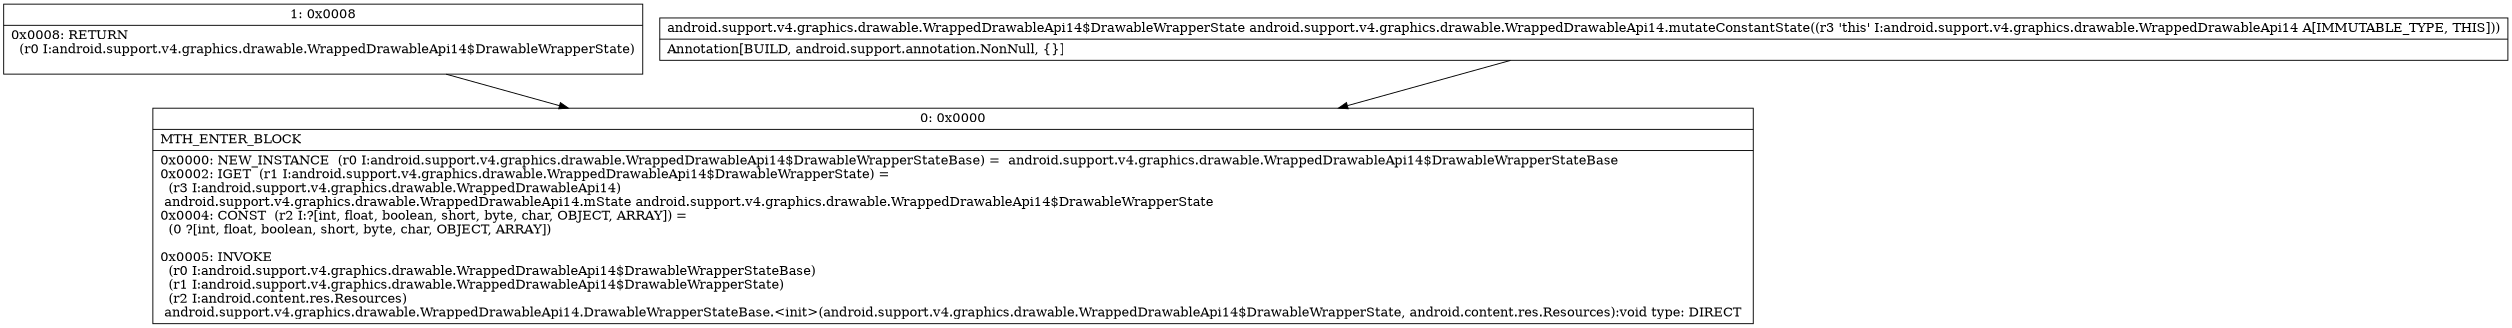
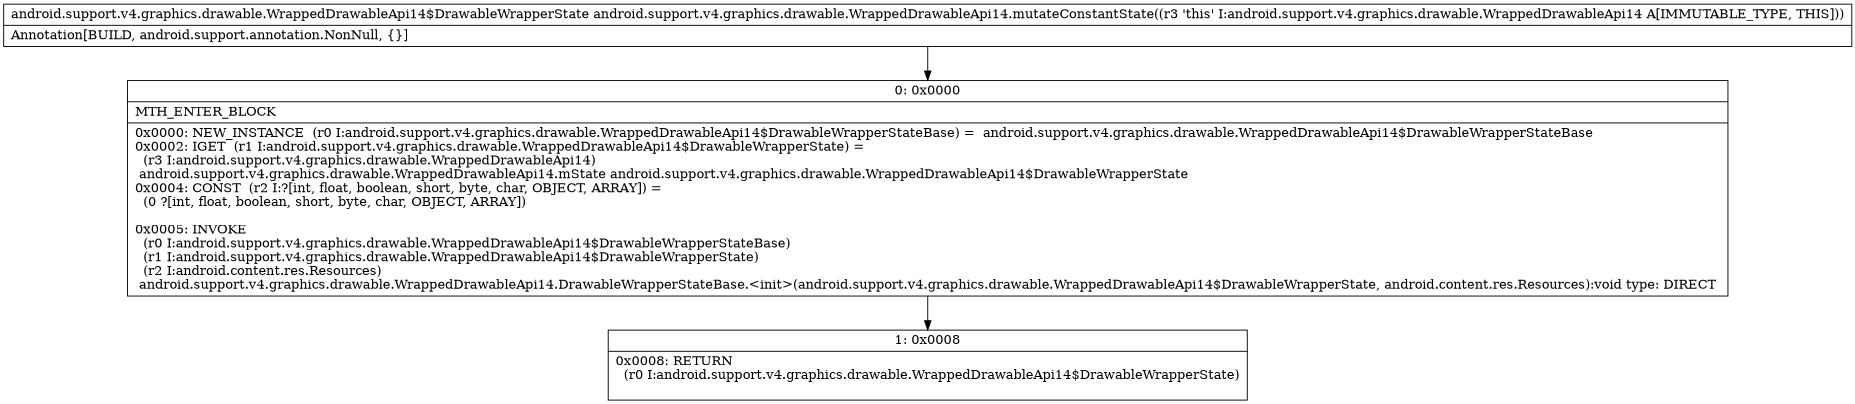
edge "1: 0x0008" -> "0: 0x0000": reversed
